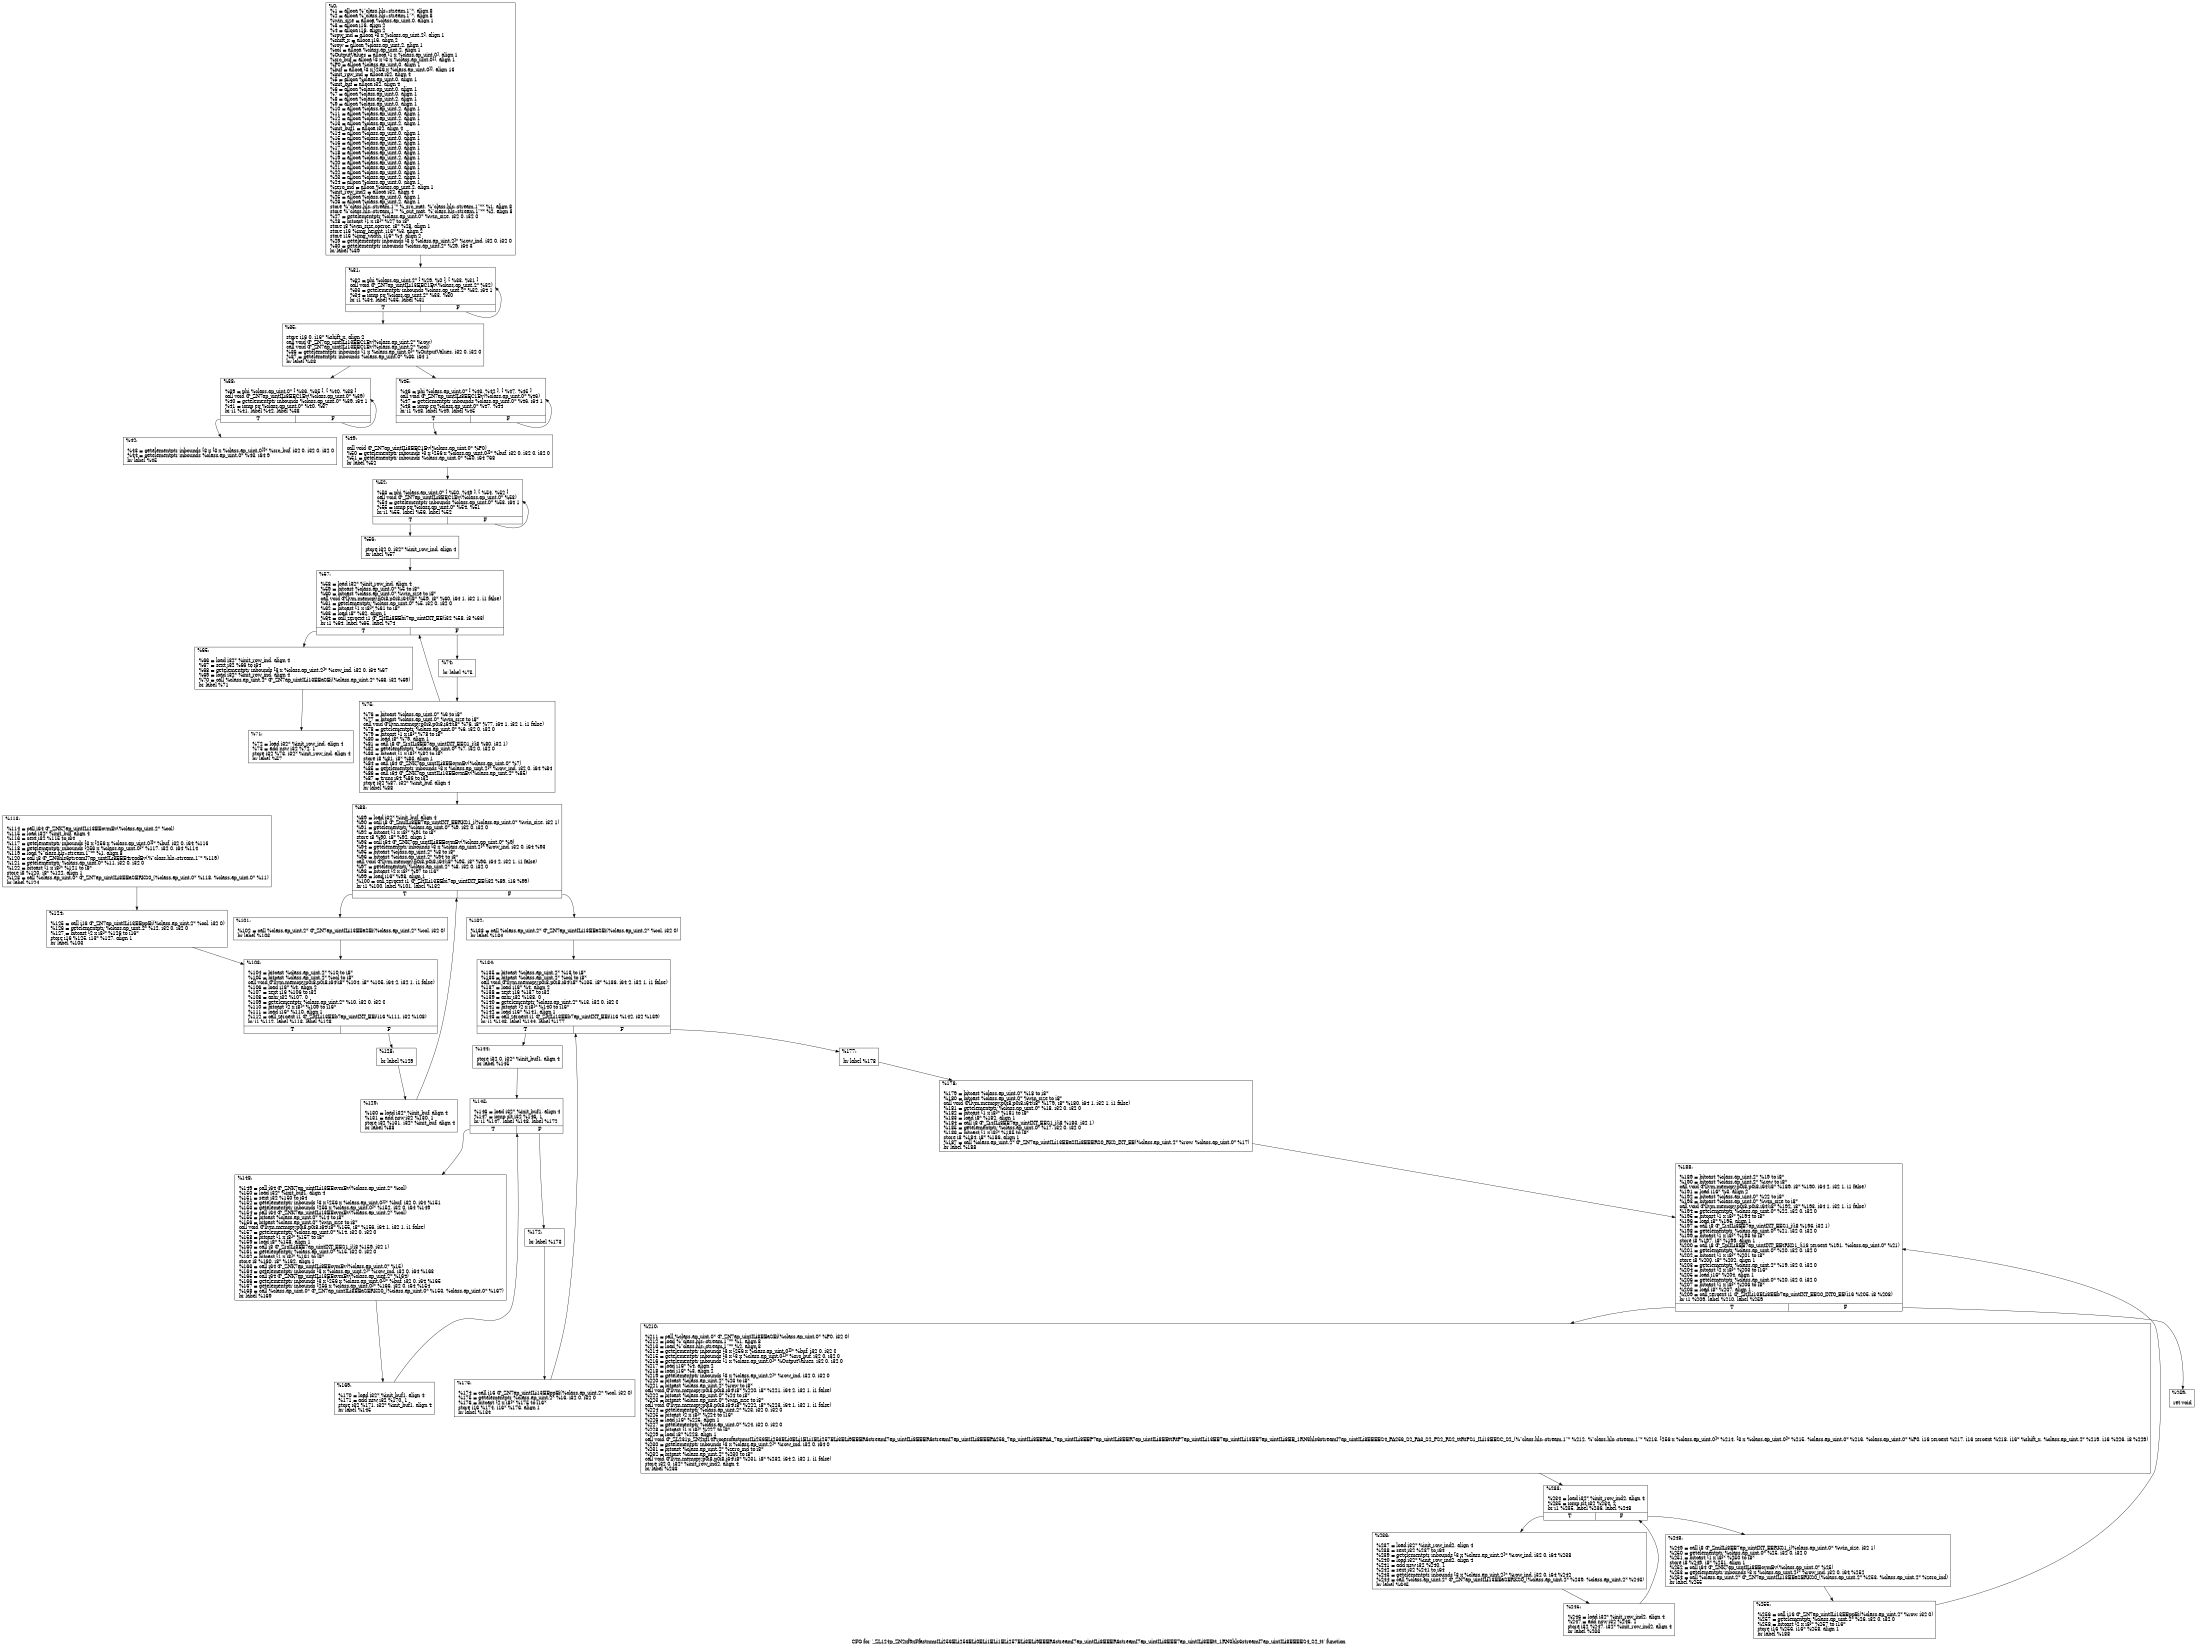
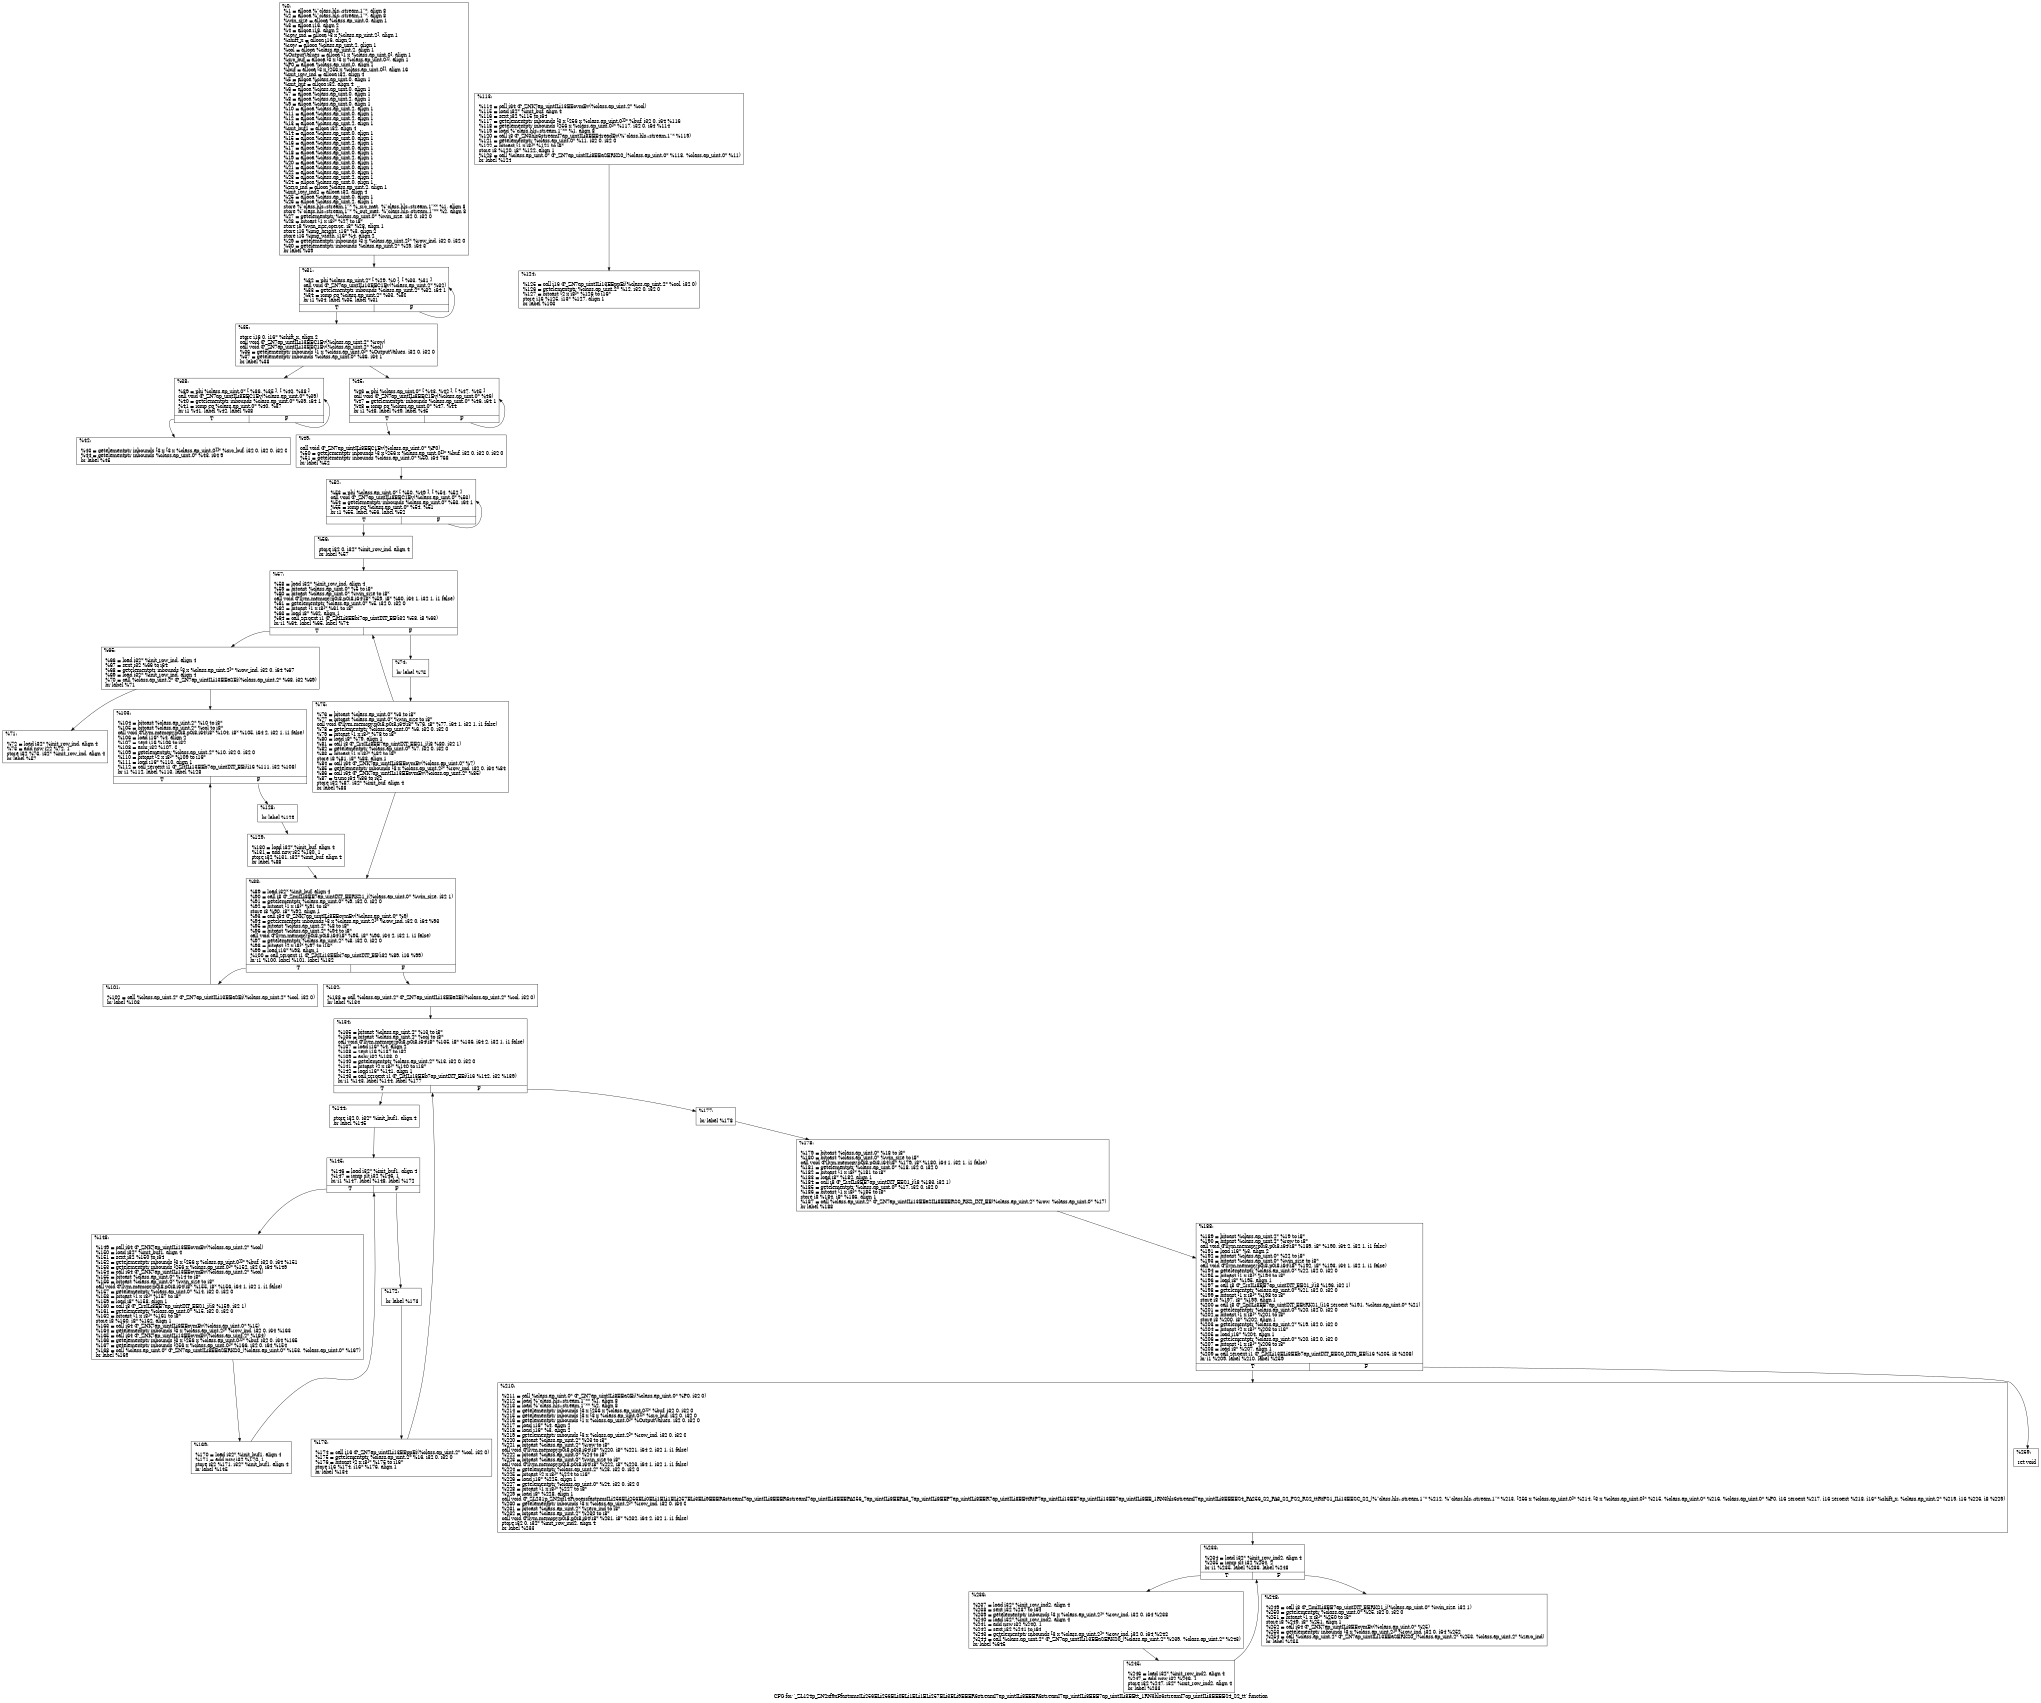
node "%71:": text "%73 = add nsw i32 %72, 1" -> "%73 = add nsw i22 %72, 1"
edge "%124:" -> "%103:": now "%65:" -> "%103:"
node "%255:": removed
